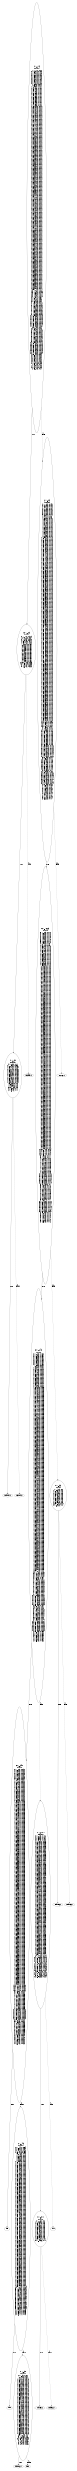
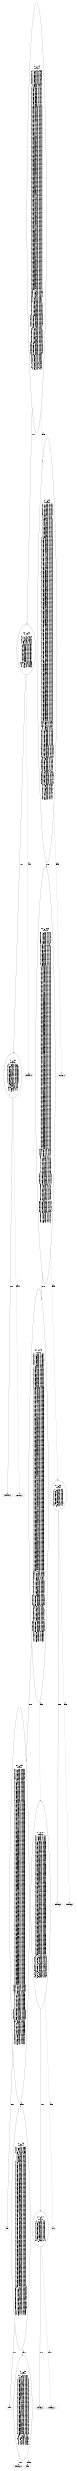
node "rec_snd21": label "rec_snd21" -> "rec_req21"
